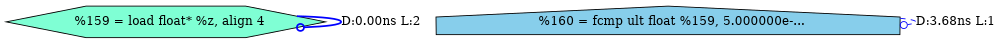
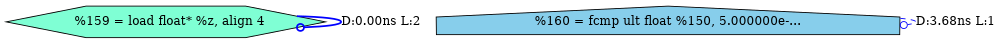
node "%160 = fcmp ult float %159, 5.000000e-...": label "%160 = fcmp ult float %159, 5.000000e-..." -> "%160 = fcmp ult float %150, 5.000000e-..."
